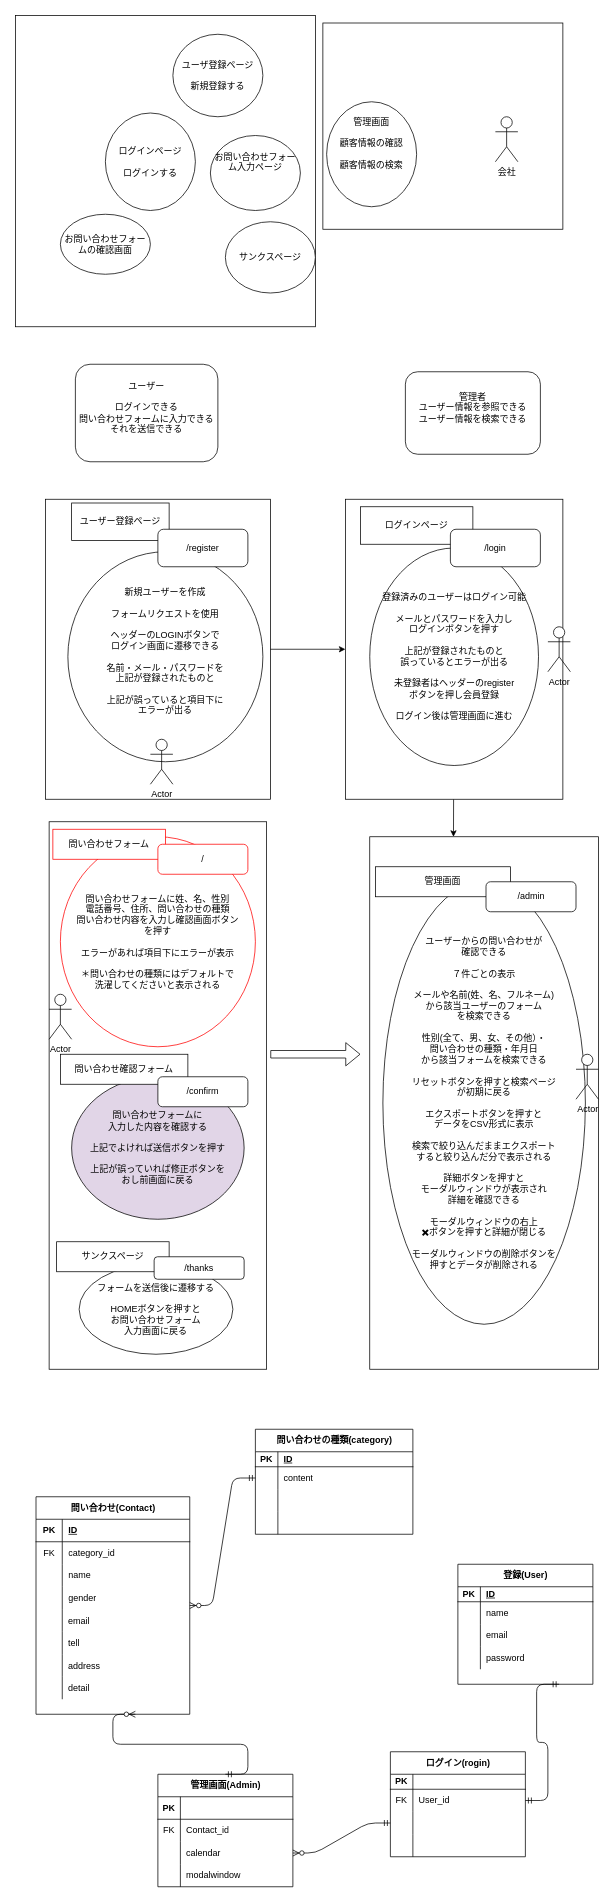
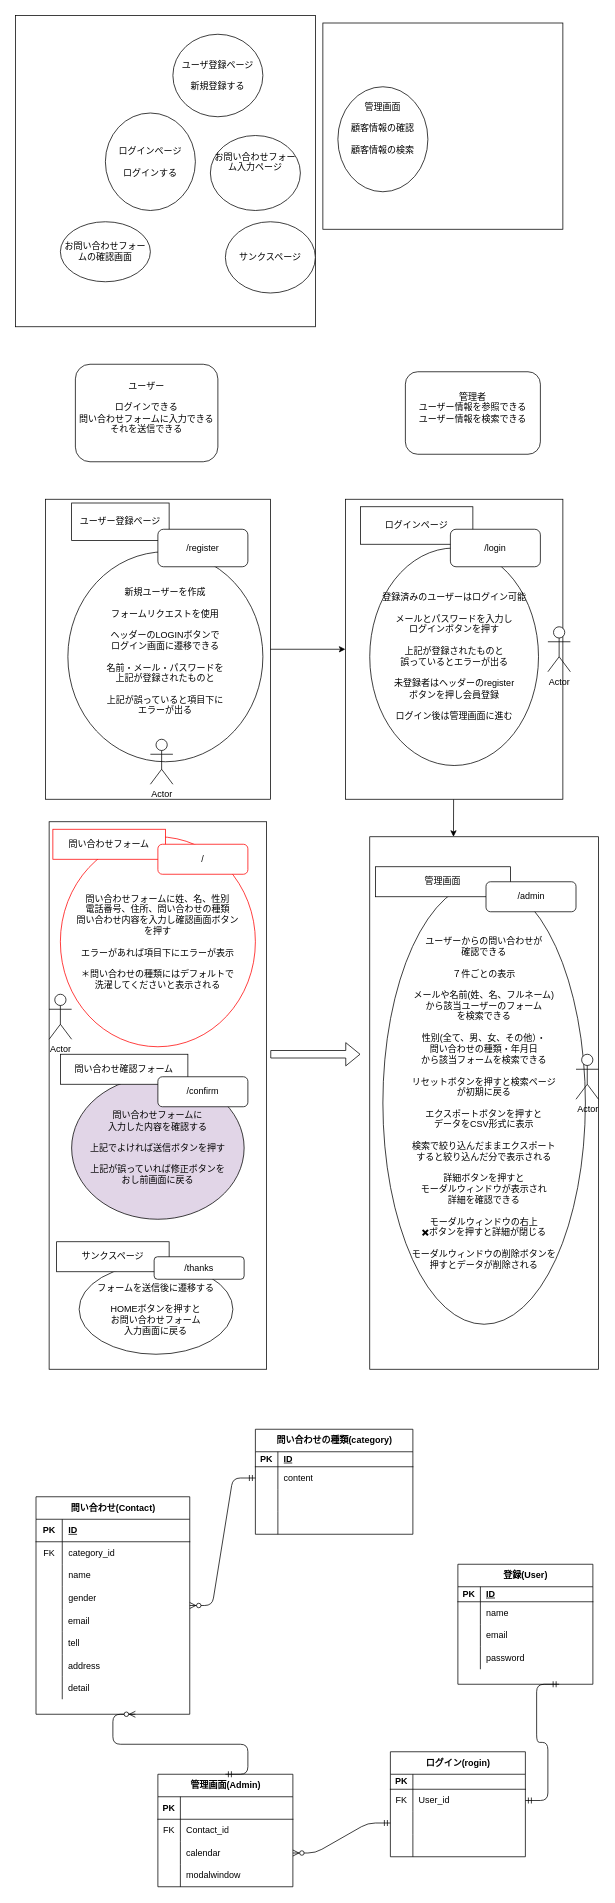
node "会社": removed
node "管理画面 顧客情報の確認 顧客情報の検索": moved (372, 154) -> (383, 139)
node "お問い合わせフォームの確認画面": moved (105, 244) -> (105, 252)
